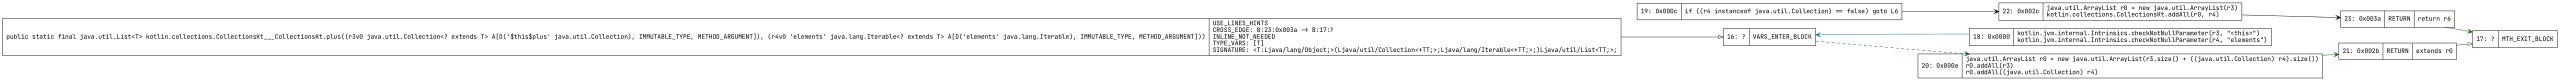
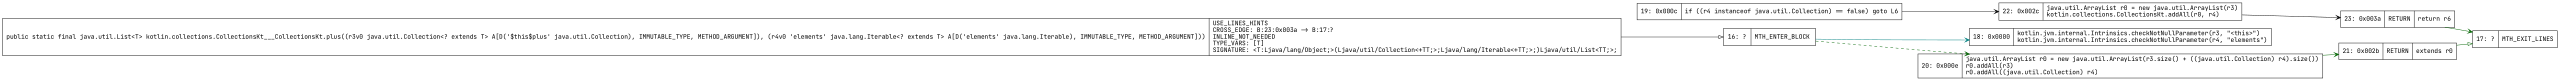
edge "18: 0x0000" -> "16: ?": reversed
node "16: ?": text "VARS_ENTER_BLOCK" -> "MTH_ENTER_BLOCK"
node "17: ?": text "MTH_EXIT_BLOCK" -> "MTH_EXIT_LINES"
